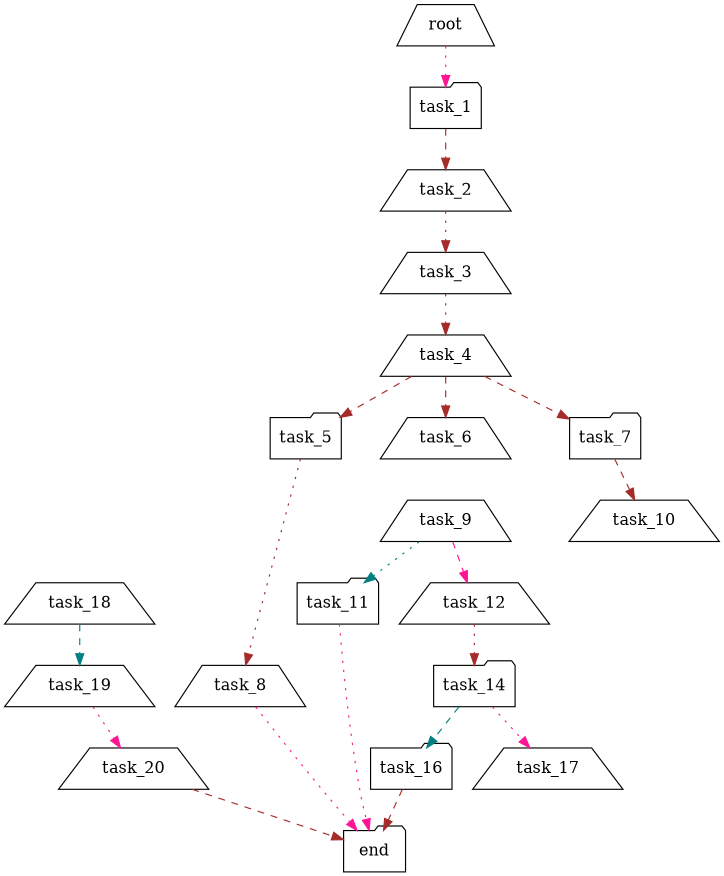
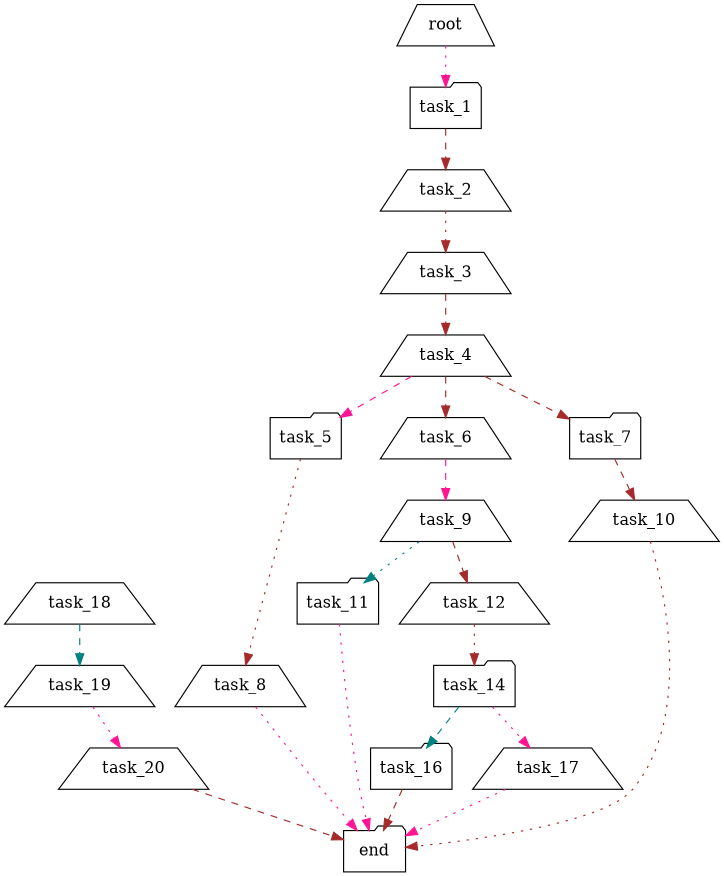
edge "task_3" -> "task_4": style dotted -> dashed
edge "task_4" -> "task_5": color brown -> deeppink
edge "task_6" -> "task_9": added
edge "task_9" -> "task_12": color deeppink -> brown
edge "task_10" -> "end": added
edge "task_17" -> "end": added
